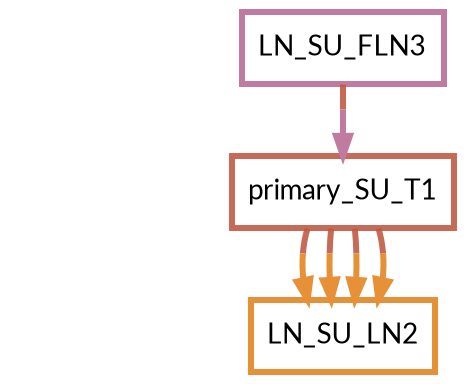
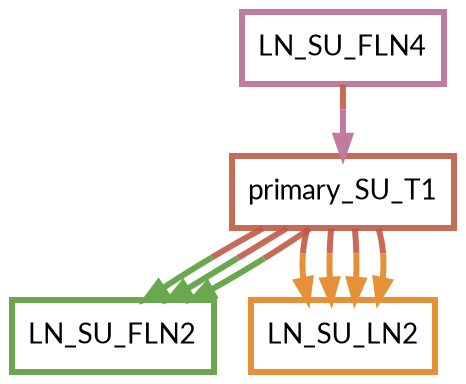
node "LN_SU_FLN3": label "LN_SU_FLN3" -> "LN_SU_FLN4"
node "LN_SU_FLN2": added
